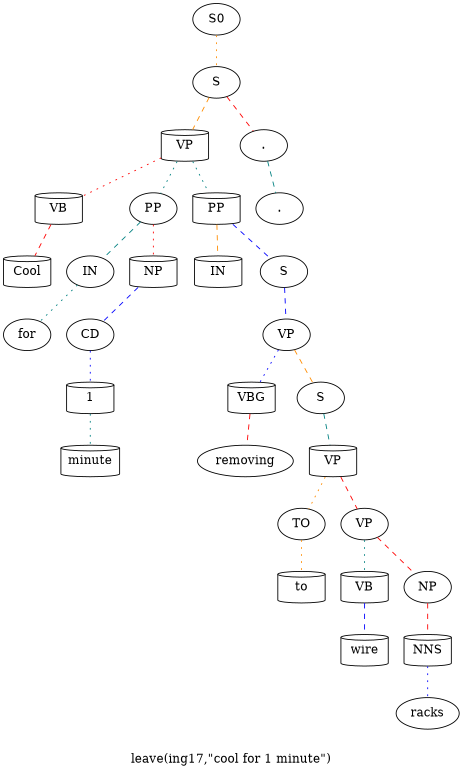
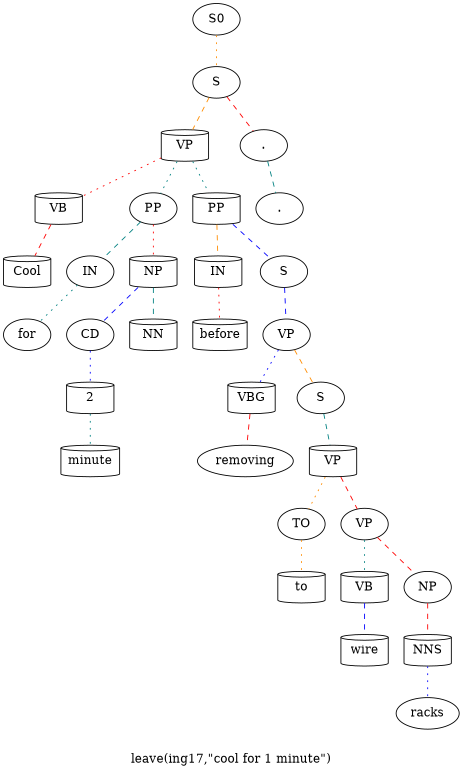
node "NN": added
node "before": added
node "1": label "1" -> "2"
